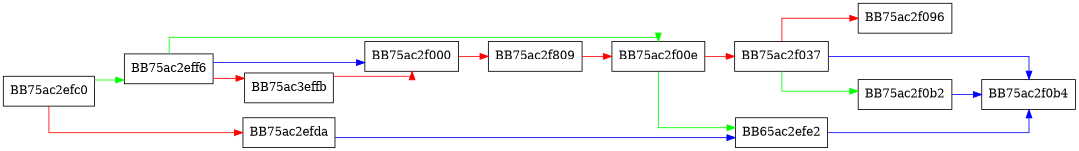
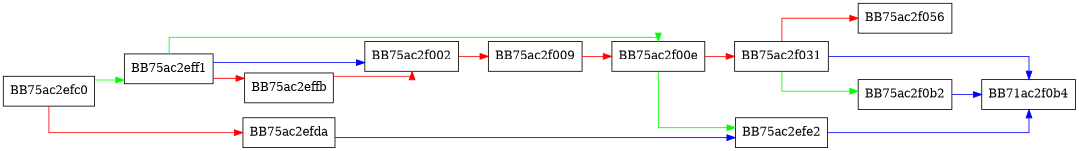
node "BB75ac2f096": label "BB75ac2f096" -> "BB75ac2f056"
node "BB75ac2f000": label "BB75ac2f000" -> "BB75ac2f002"
node "BB75ac2f809": label "BB75ac2f809" -> "BB75ac2f009"
node "BB75ac2f037": label "BB75ac2f037" -> "BB75ac2f031"
node "BB75ac2eff6": label "BB75ac2eff6" -> "BB75ac2eff1"
node "BB75ac3effb": label "BB75ac3effb" -> "BB75ac2effb"
node "BB75ac2f0b4": label "BB75ac2f0b4" -> "BB71ac2f0b4"
node "BB65ac2efe2": label "BB65ac2efe2" -> "BB75ac2efe2"
